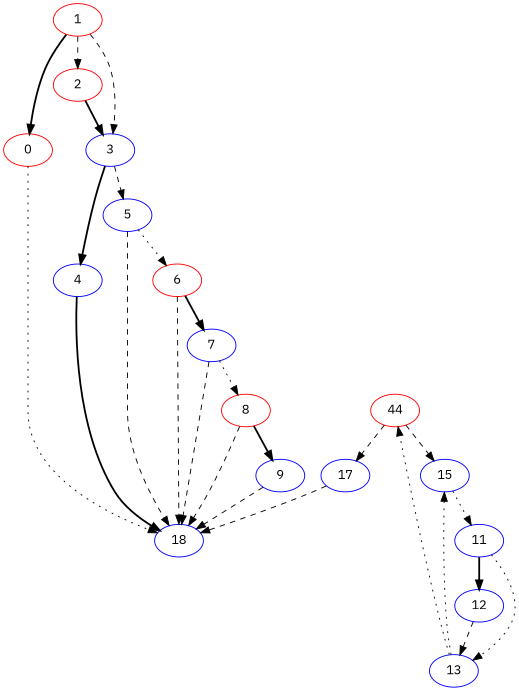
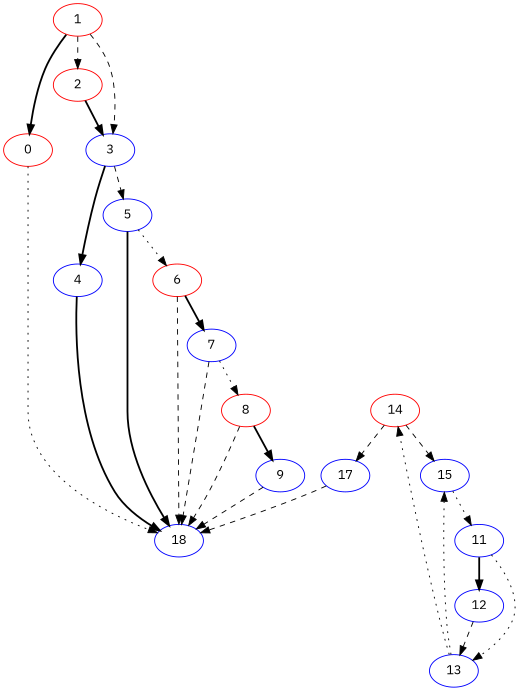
edge "5" -> "18": style dashed -> bold
node "44": label "44" -> "14"
